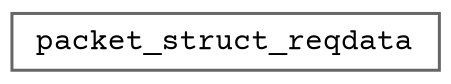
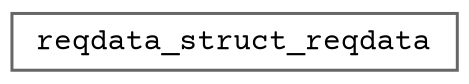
node "packet_struct_reqdata": label "packet_struct_reqdata" -> "reqdata_struct_reqdata"
